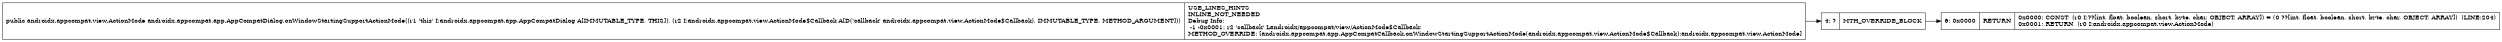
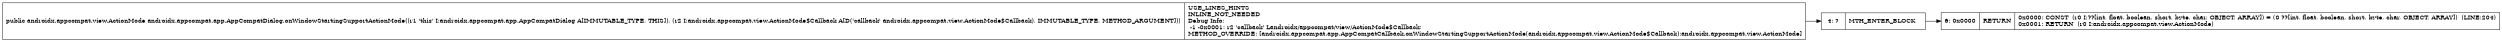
node "4: ?": text "MTH_OVERRIDE_BLOCK" -> "MTH_ENTER_BLOCK"
